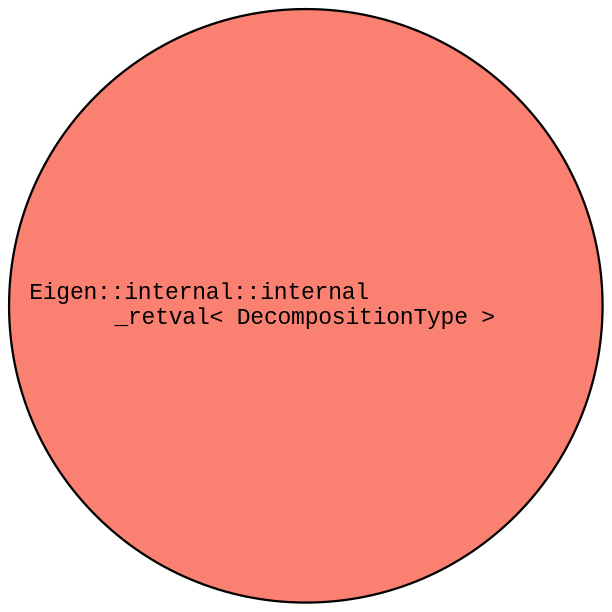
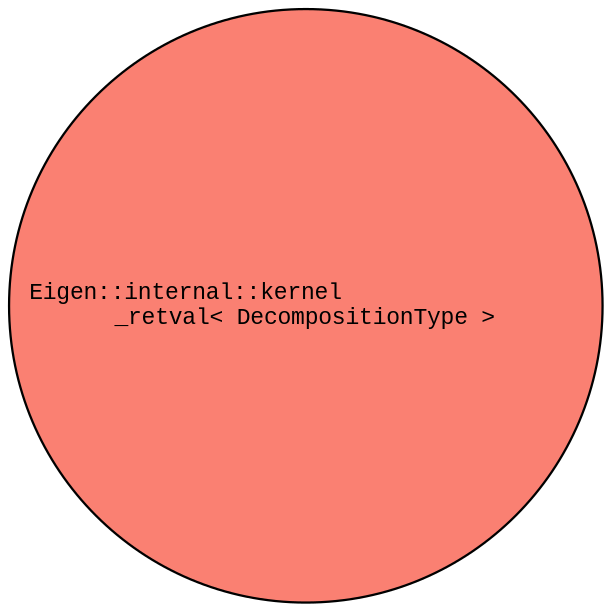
node "Eigen::internal::internal _retval< DecompositionType >": label "Eigen::internal::internal _retval< DecompositionType >" -> "Eigen::internal::kernel _retval< DecompositionType >"
